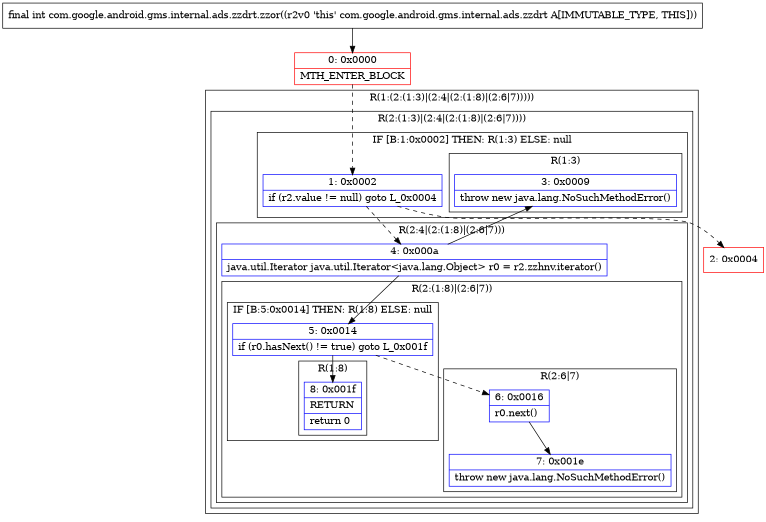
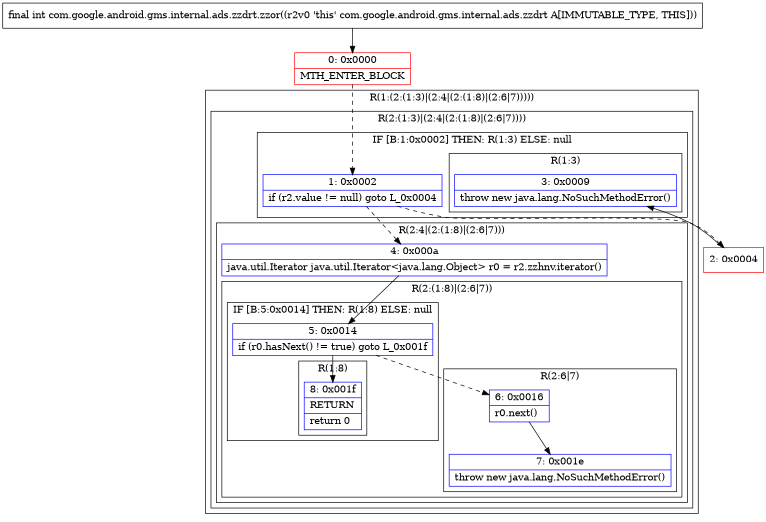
edge "4: 0x000a" -> "3: 0x0009": now "2: 0x0004" -> "3: 0x0009"
